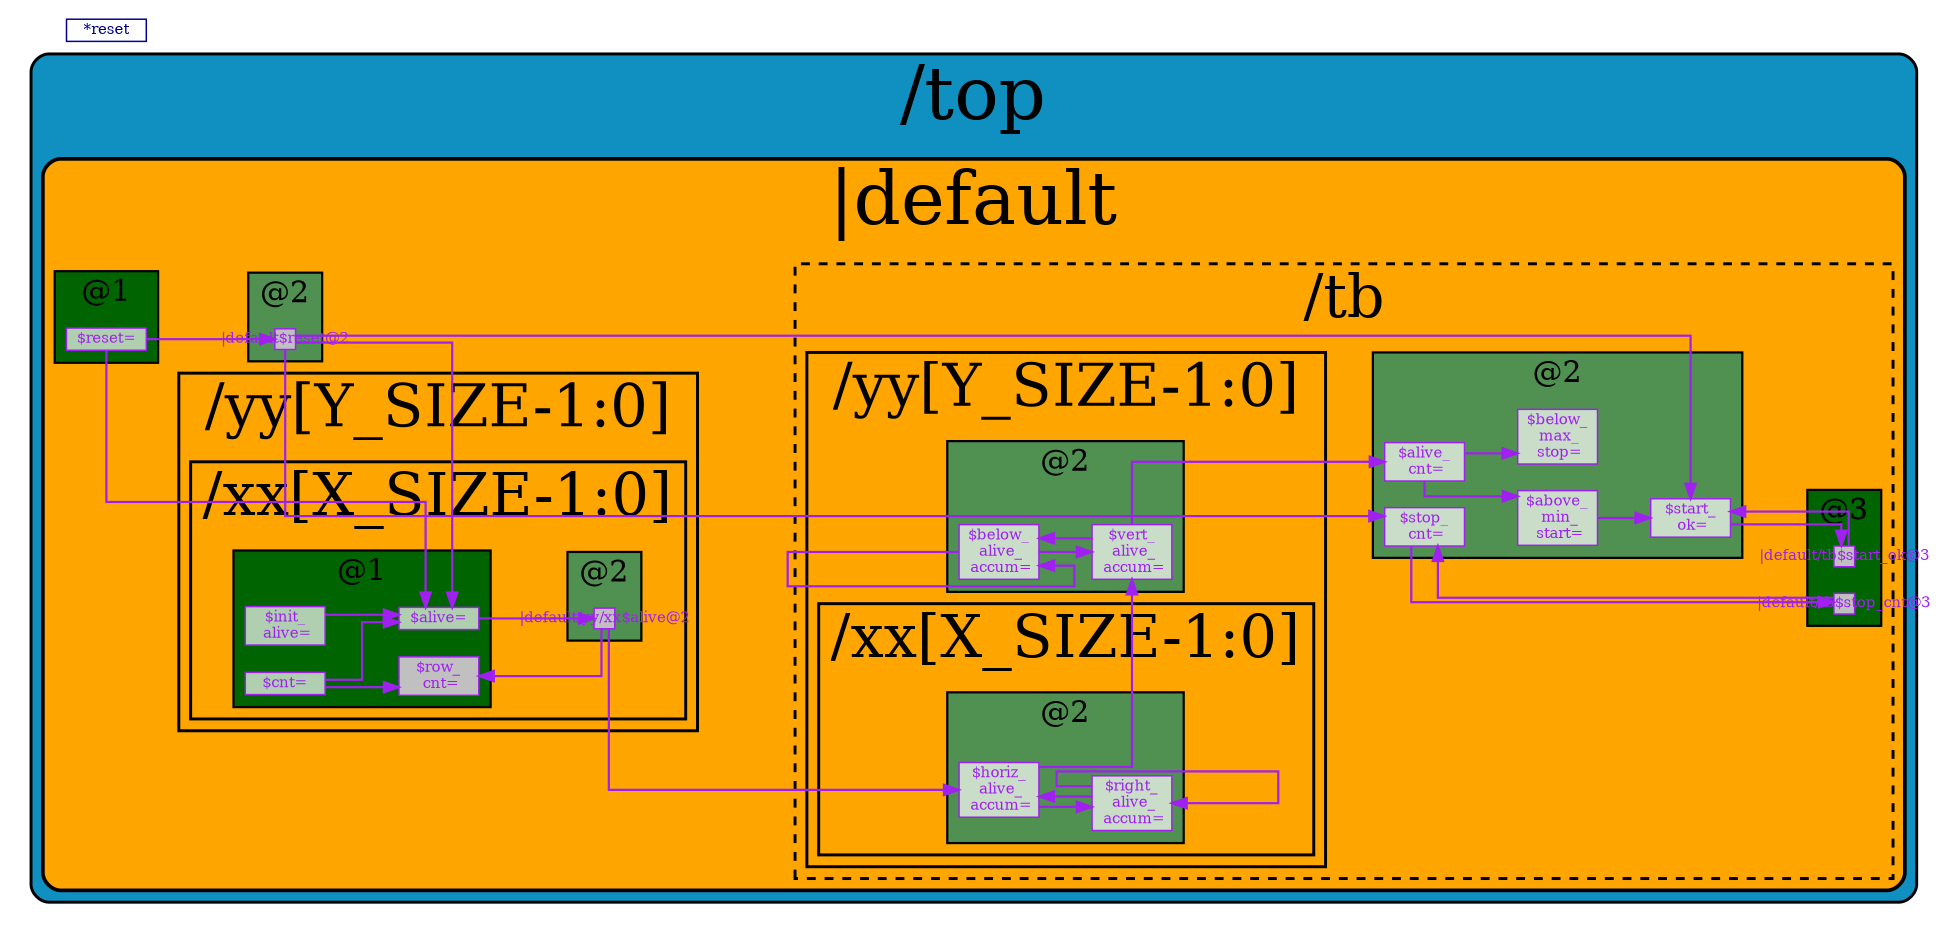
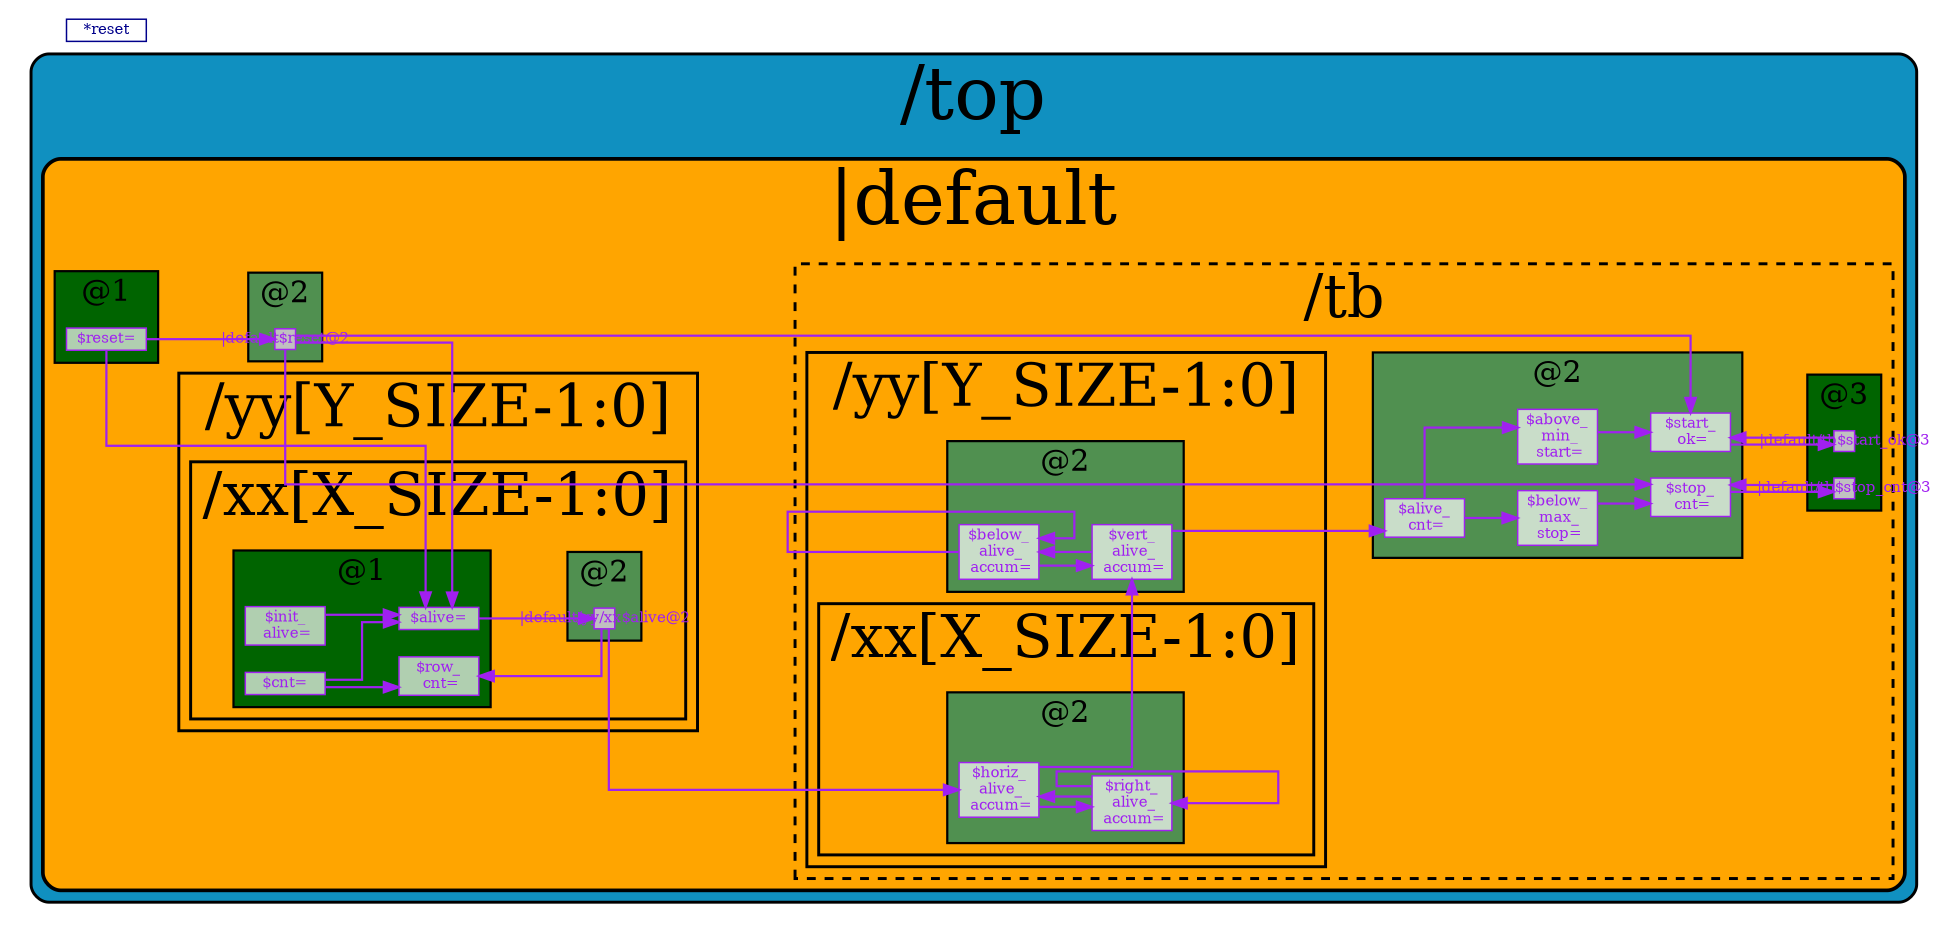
edge "$below_ max_ stop=" -> "$stop_ cnt=": added
node "$row_ cnt=": fillcolor grey -> #ffffffb0
